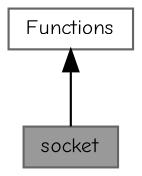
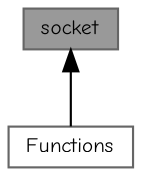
edge "socket" -> "Functions": reversed
